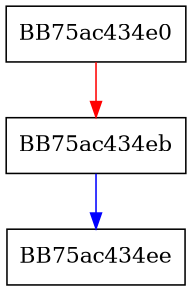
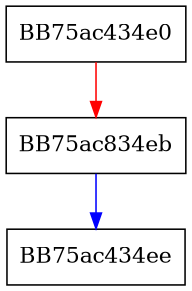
node "BB75ac434eb": label "BB75ac434eb" -> "BB75ac834eb"
